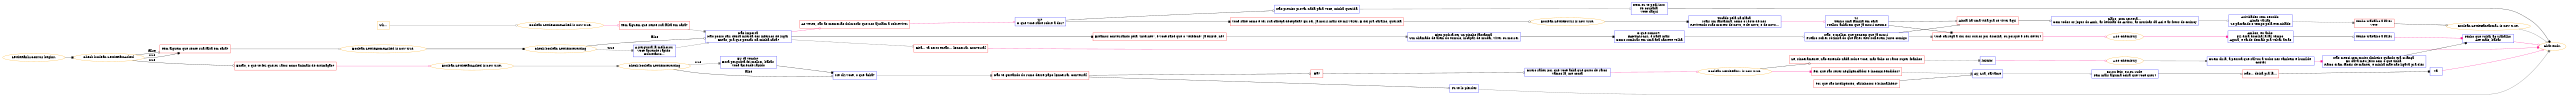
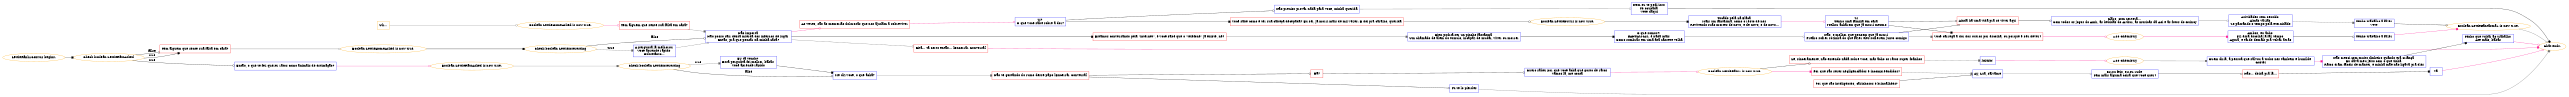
node "Tenho trabalho a fazer Vete": color red -> blue
edge "Tenho trabalho a fazer" -> "Tenho que voltar ao trabalho Até mais, babas": now "Tenho trabalho a fazer" -> "Boolean LettieFantasma1 is now true."
node "Então, o que te fez querer ratos como animais de estimação?": color red -> blue
